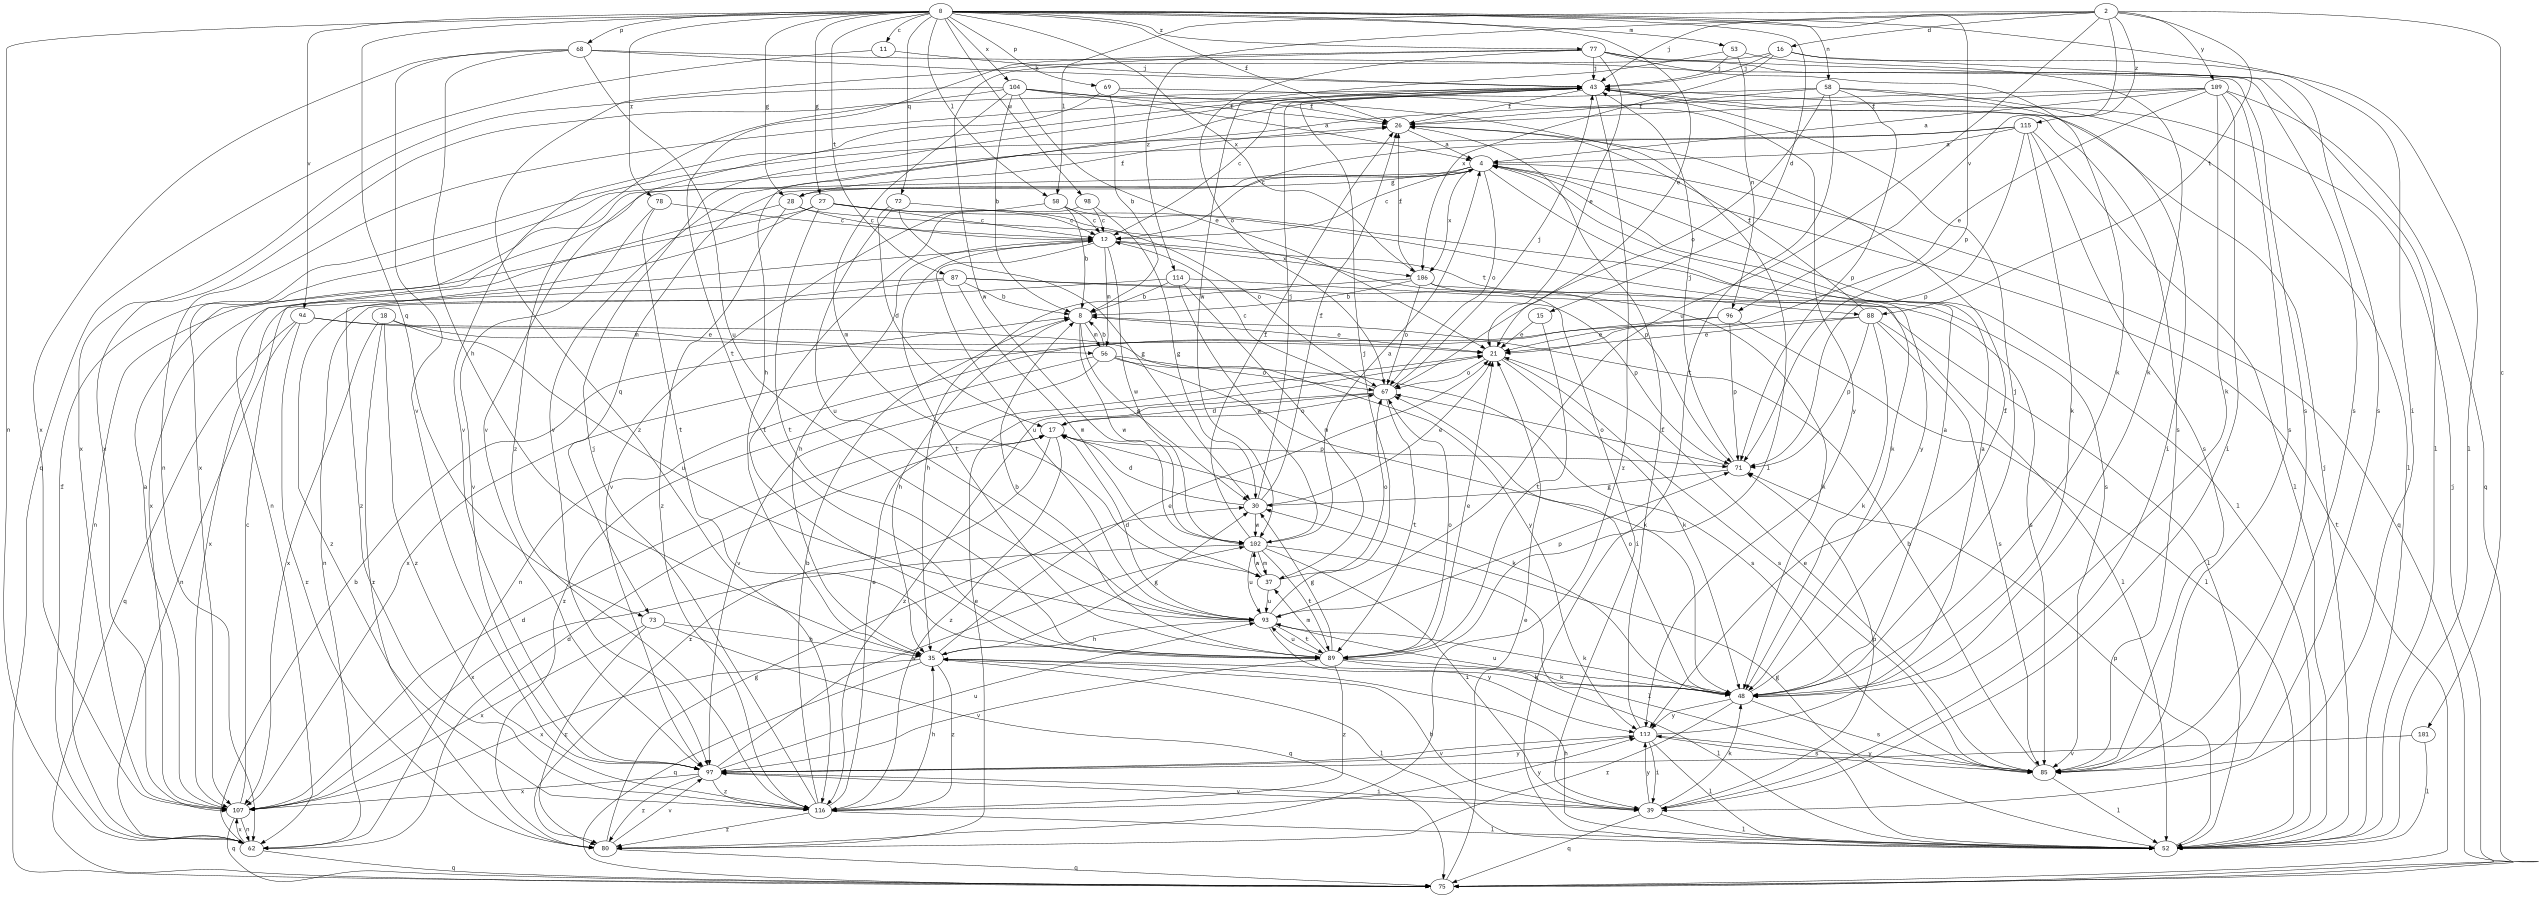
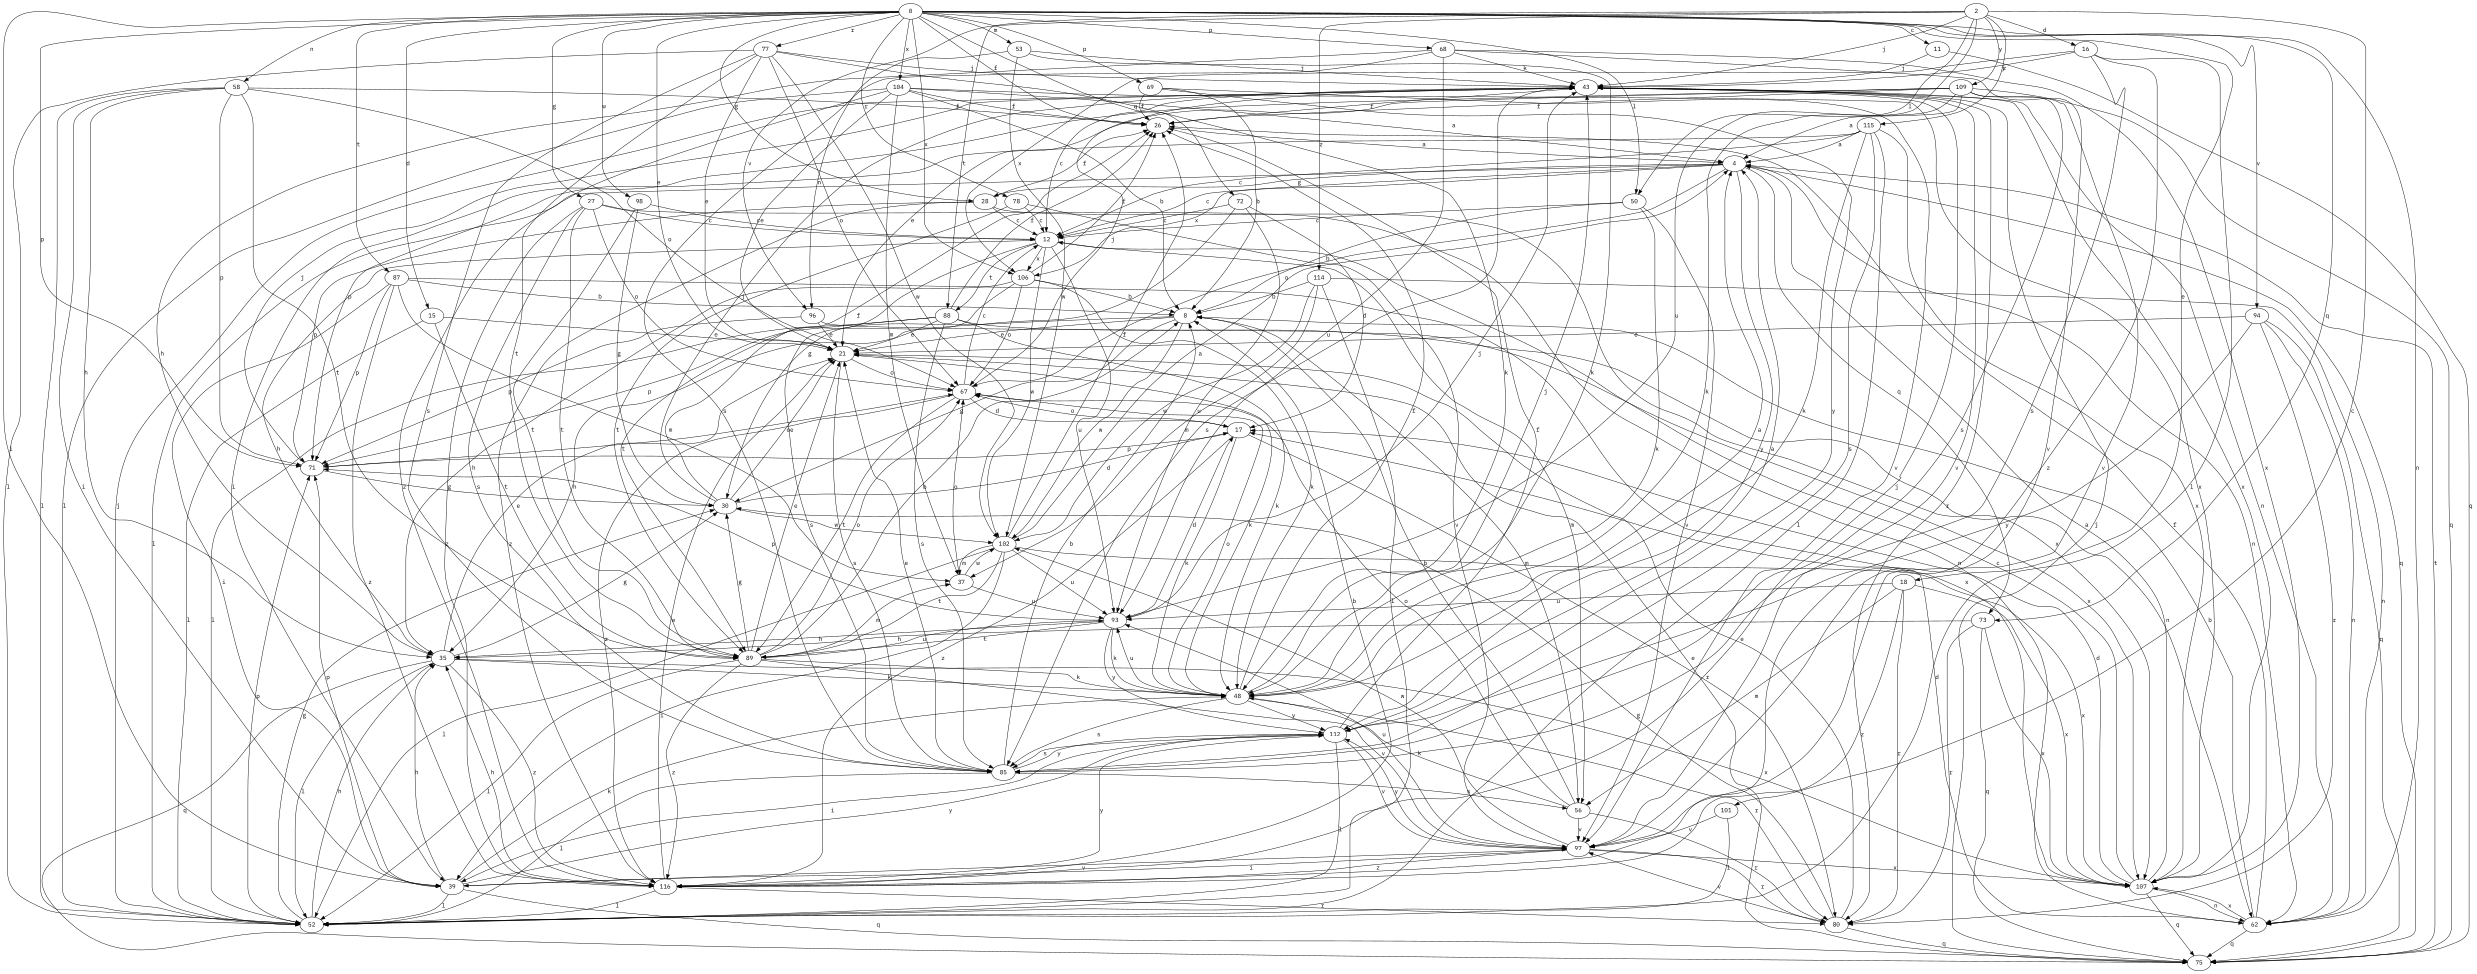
edge "0" -> "18": added, label "e"
edge "56" -> "85": reversed
edge "96" -> "52": now "15" -> "52"
